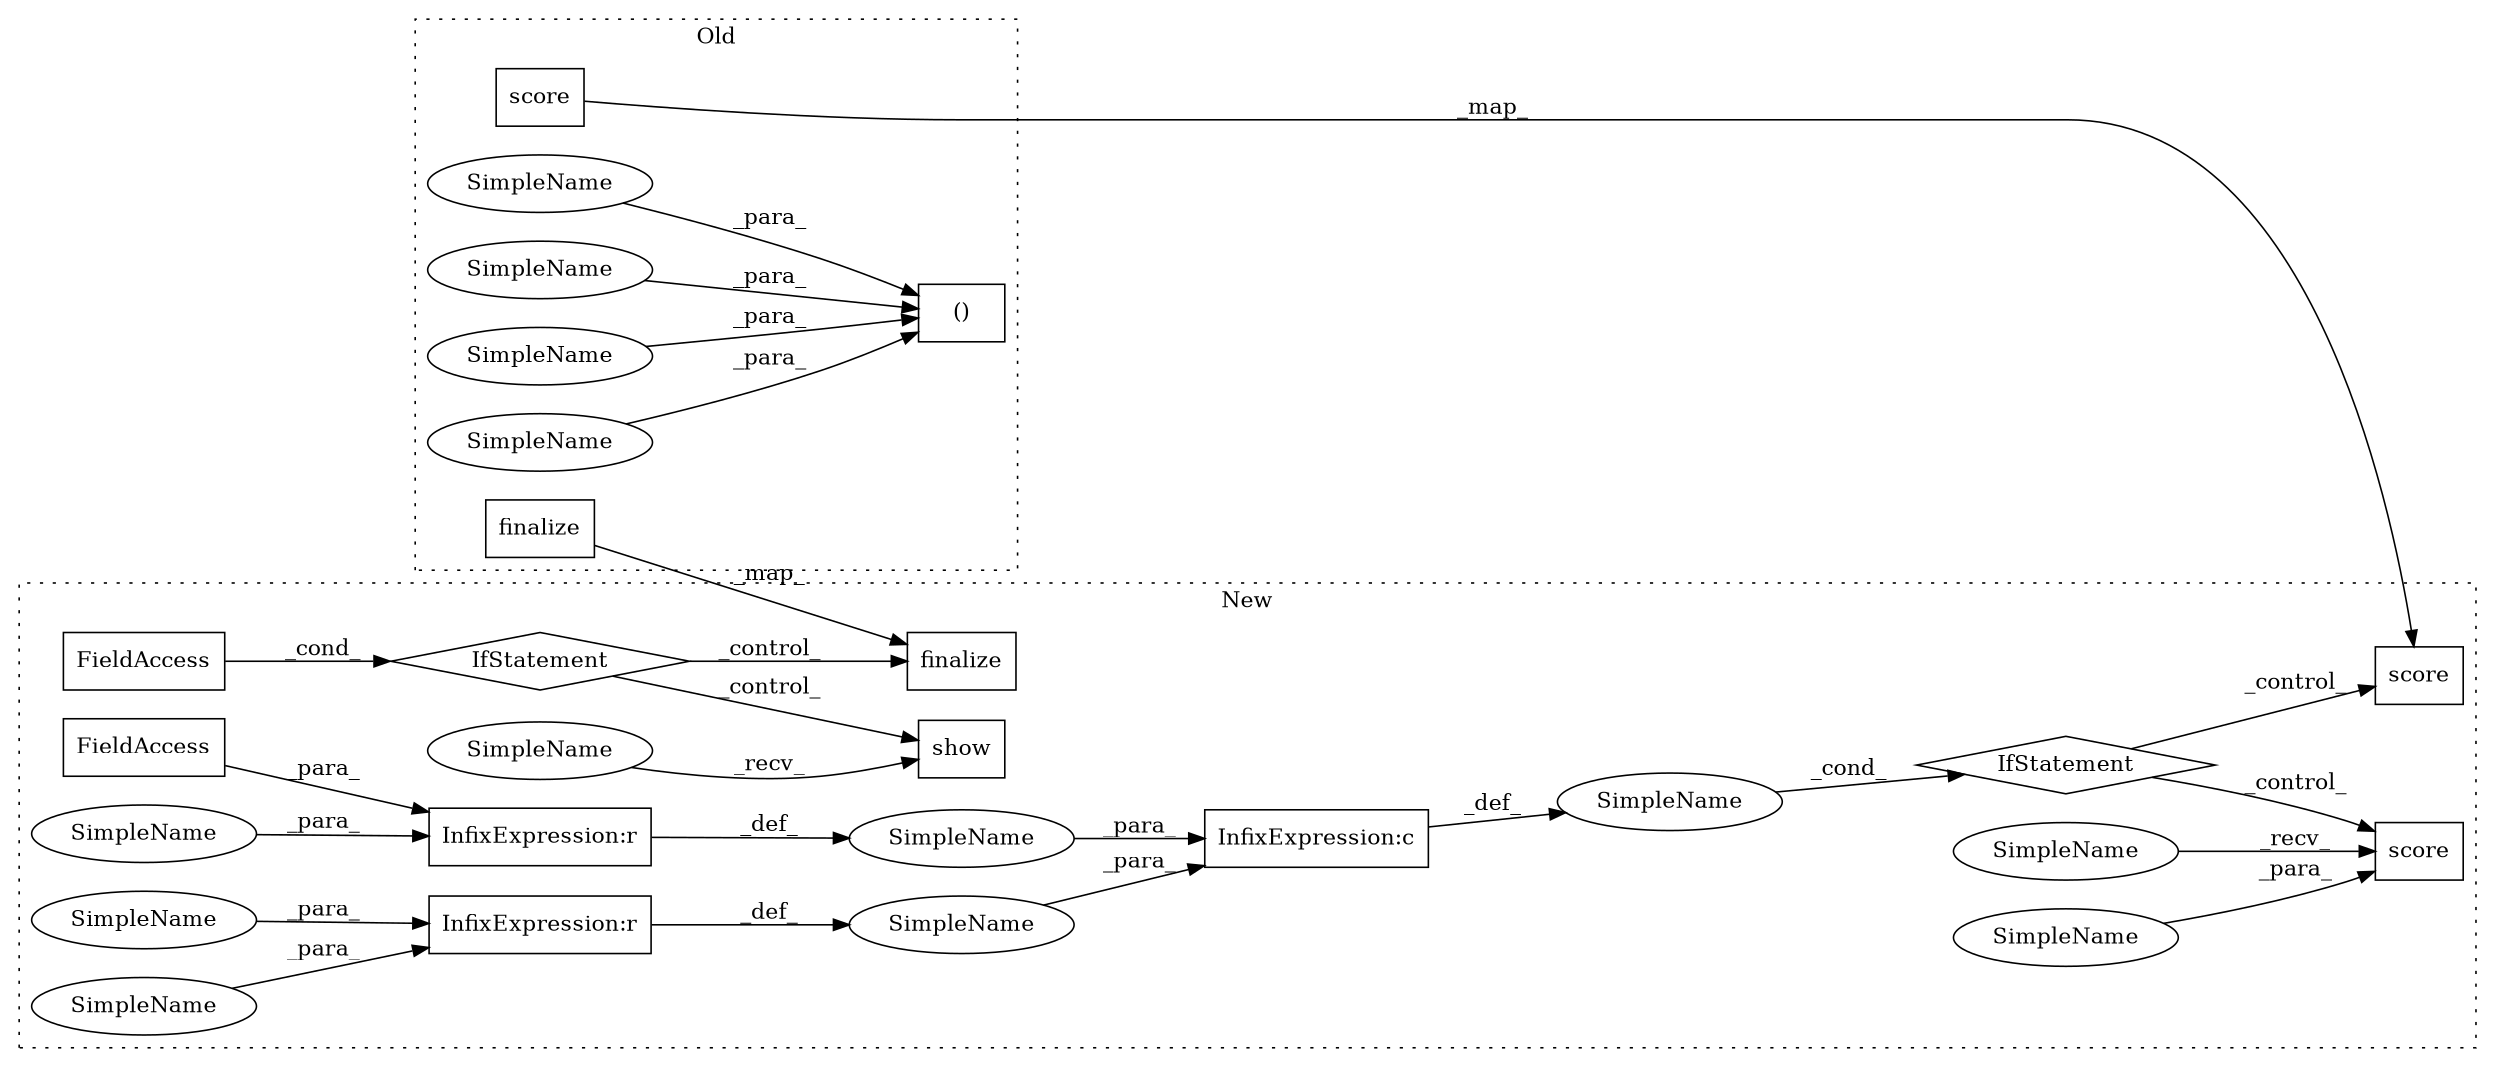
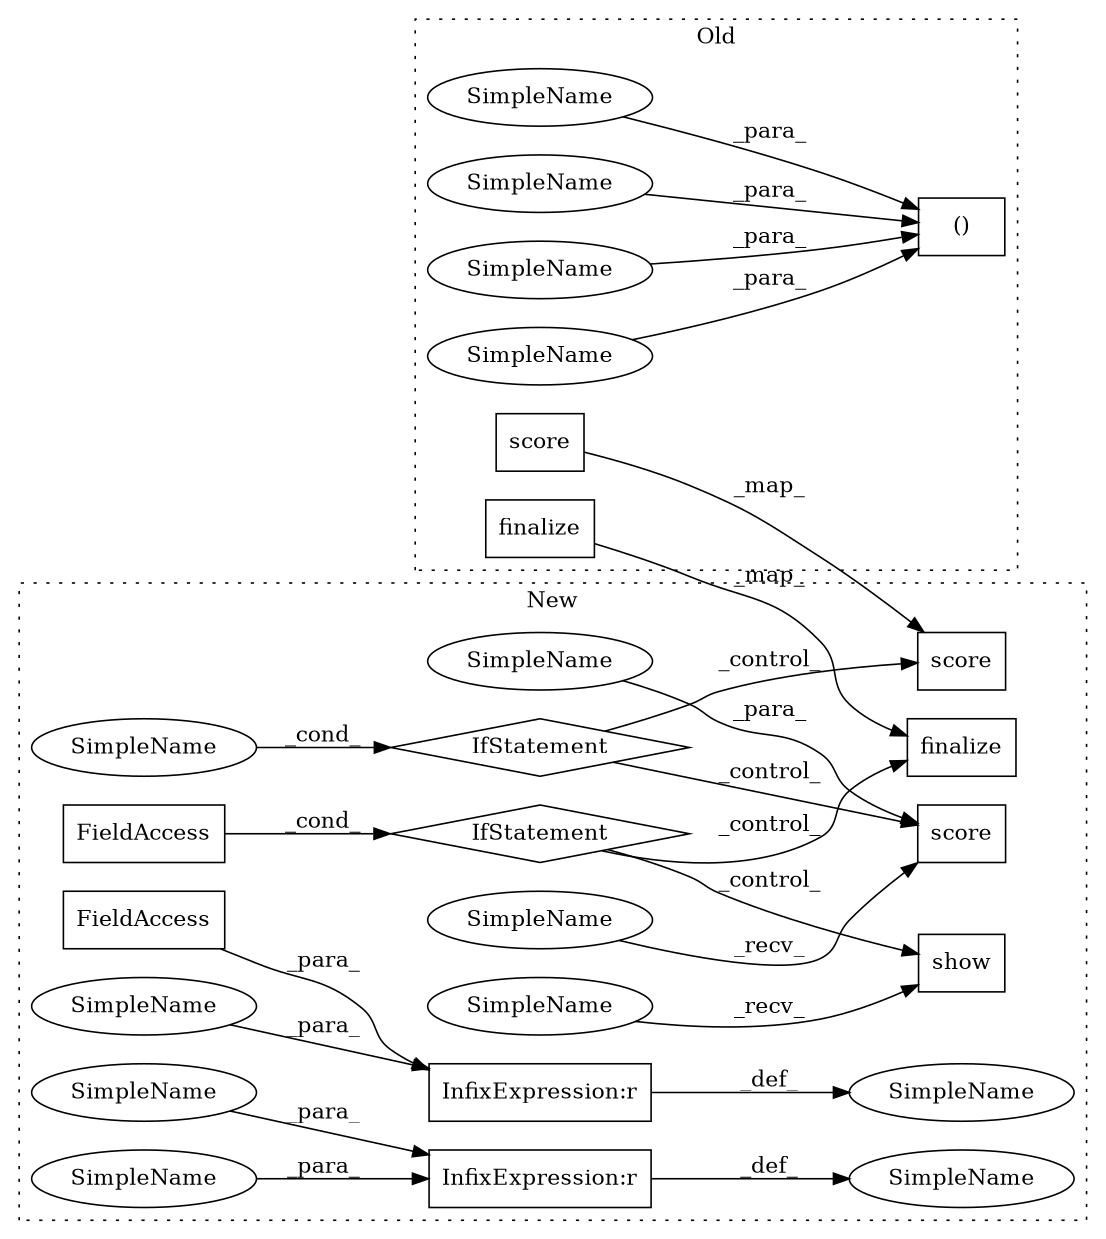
node "InfixExpression:c": removed
